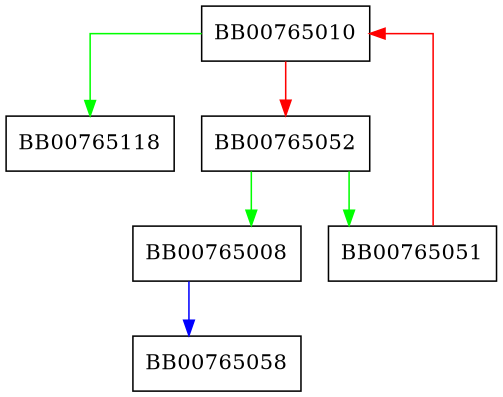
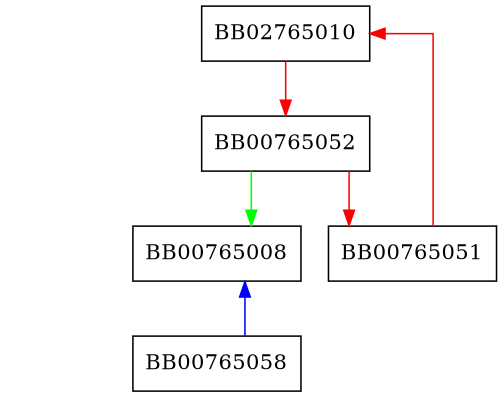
node "BB00765010": label "BB00765010" -> "BB02765010"
node "BB00765118": removed
edge "BB00765052" -> "BB00765051": color green -> red
edge "BB00765008" -> "BB00765058": reversed
